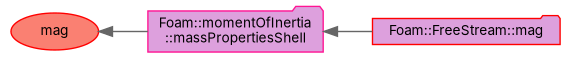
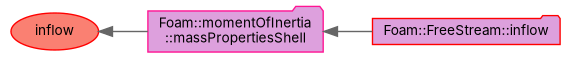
node "mag": label "mag" -> "inflow"
node "Foam::FreeStream::mag": label "Foam::FreeStream::mag" -> "Foam::FreeStream::inflow"
